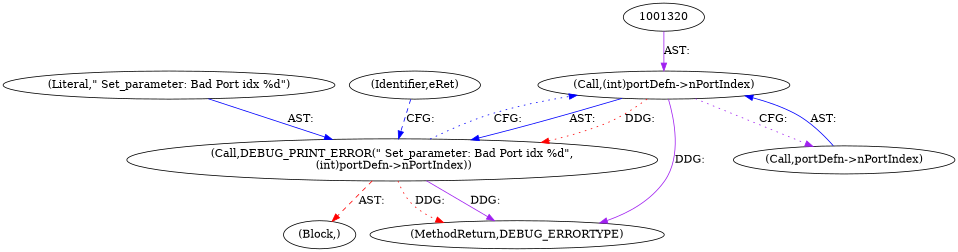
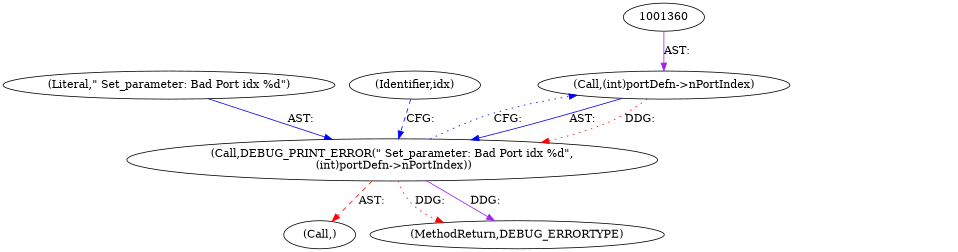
node "1001320": label "1001320" -> "1001360"
node "(Identifier,eRet)": label "(Identifier,eRet)" -> "(Identifier,idx)"
node "(Call,portDefn->nPortIndex)": removed
edge "(Call,(int)portDefn->nPortIndex)" -> "(MethodReturn,DEBUG_ERRORTYPE)": removed, label "DDG:"
node "(Block,)": label "(Block,)" -> "(Call,)"
